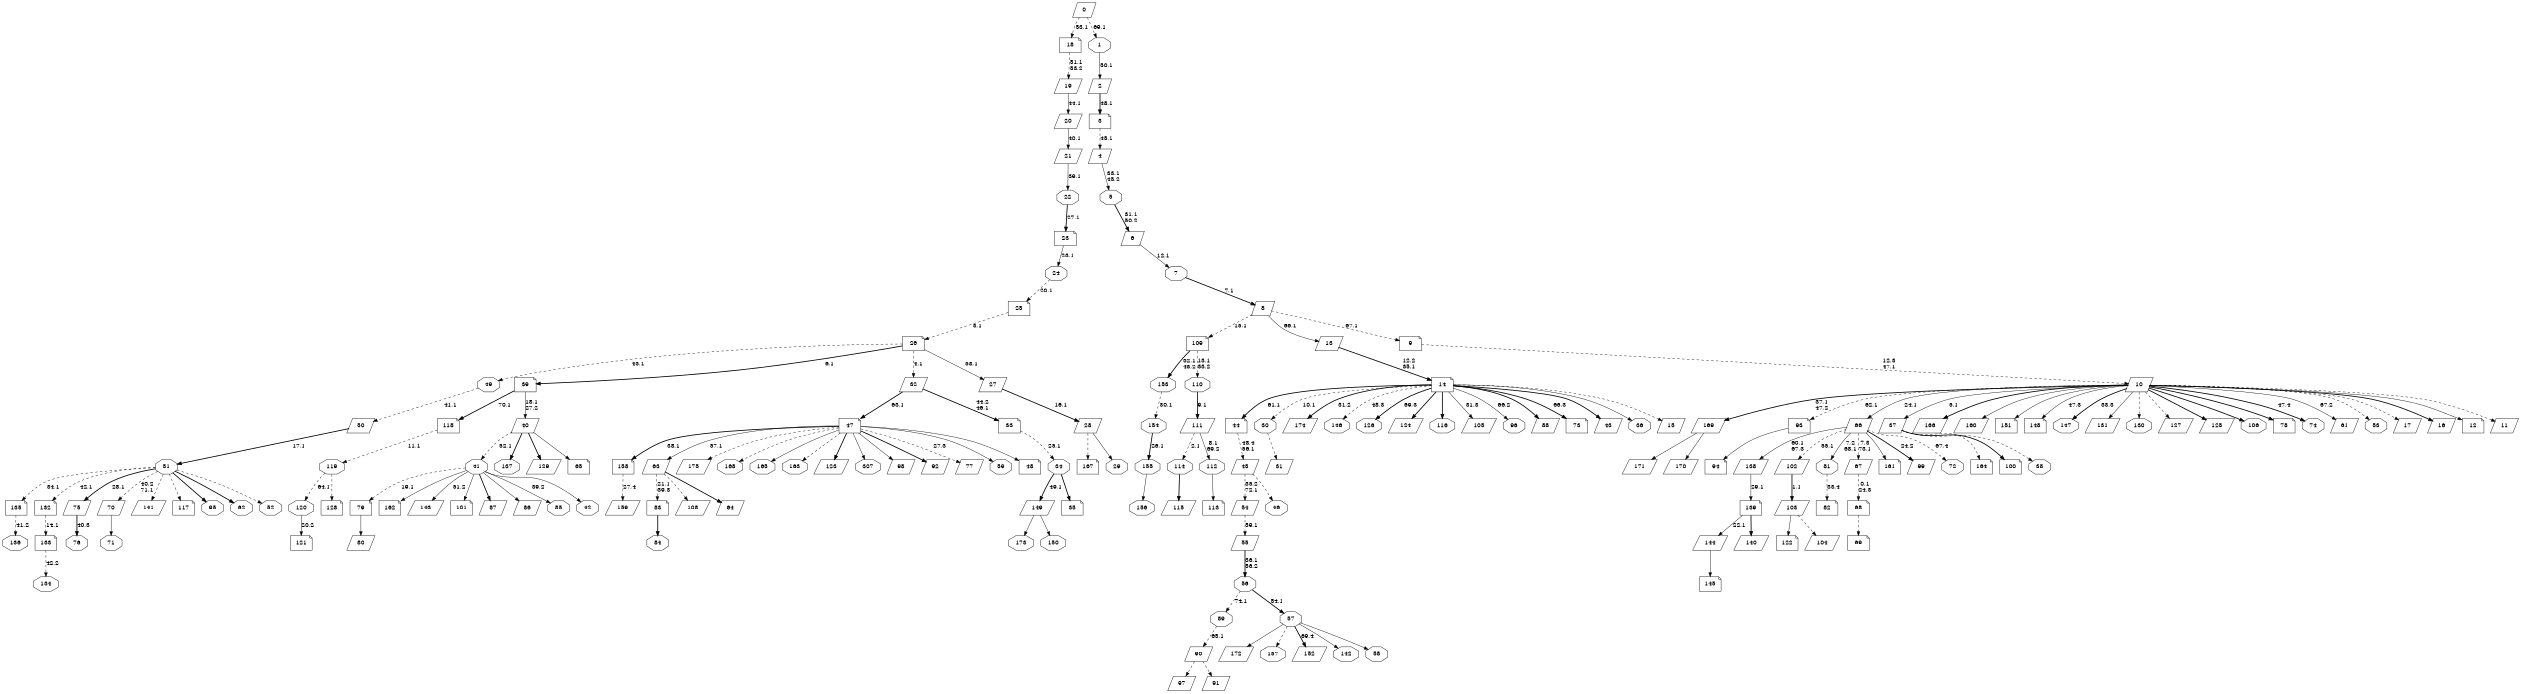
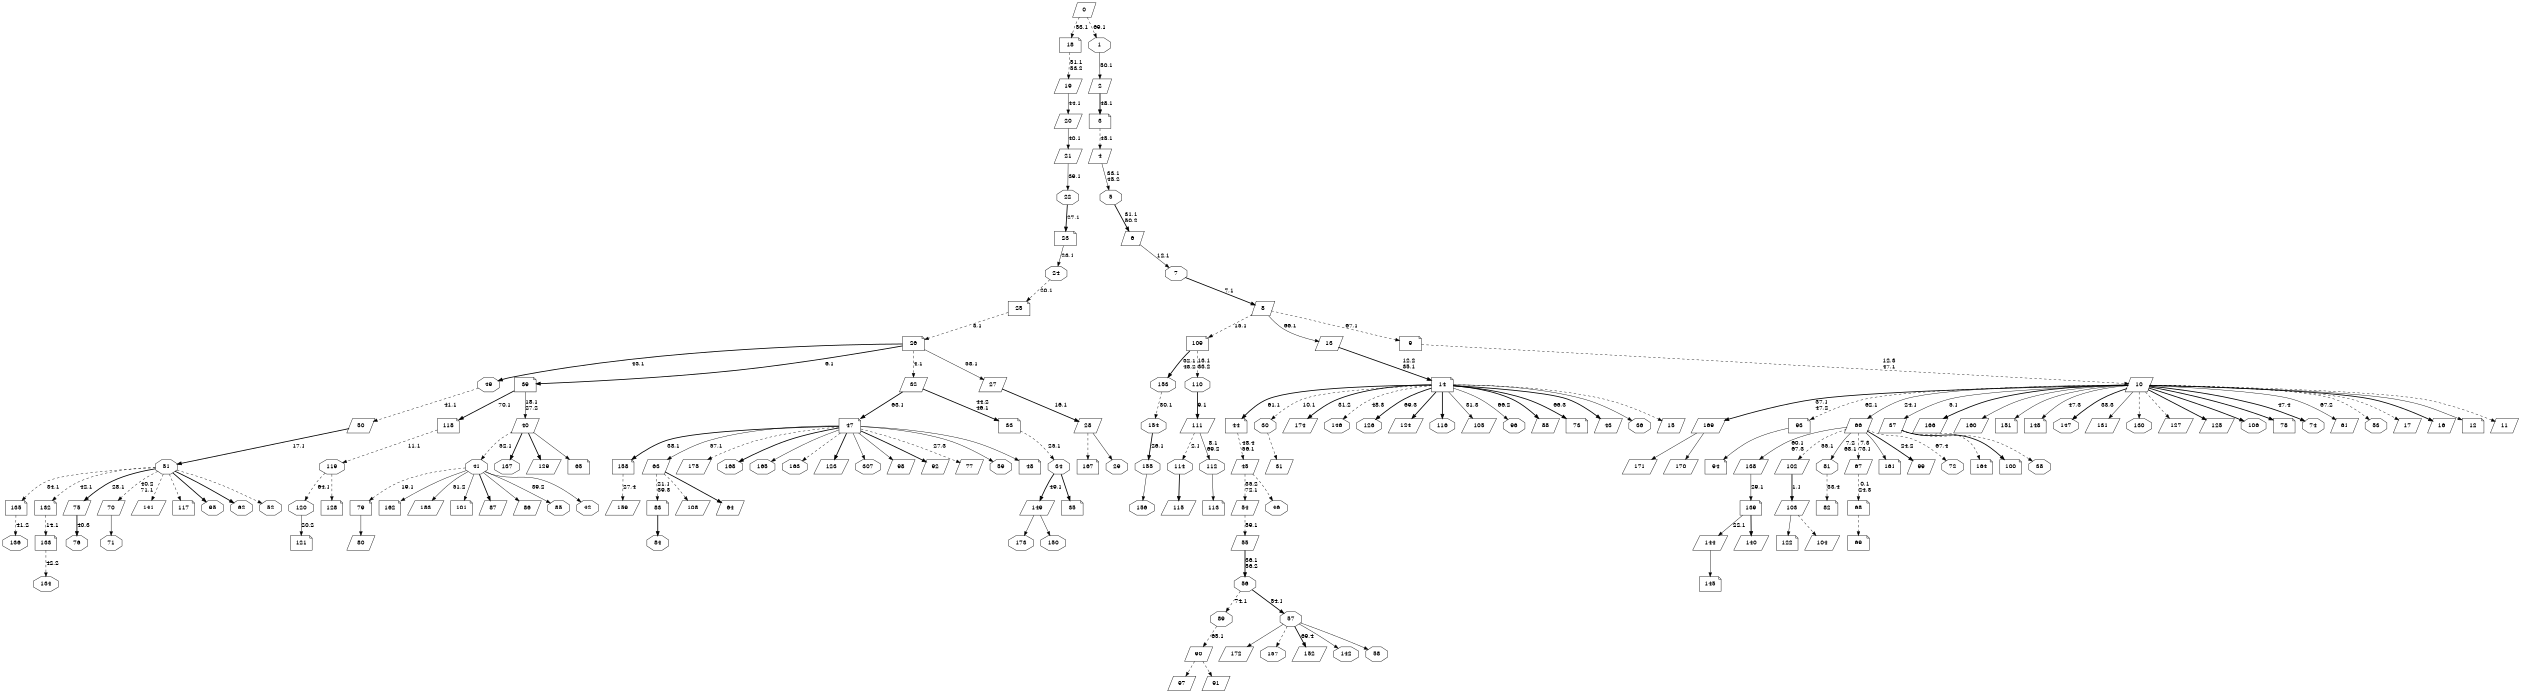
edge "26" -> "49": style dashed -> bold
edge "47" -> "168": style dashed -> bold
node "143": label "143" -> "183"
